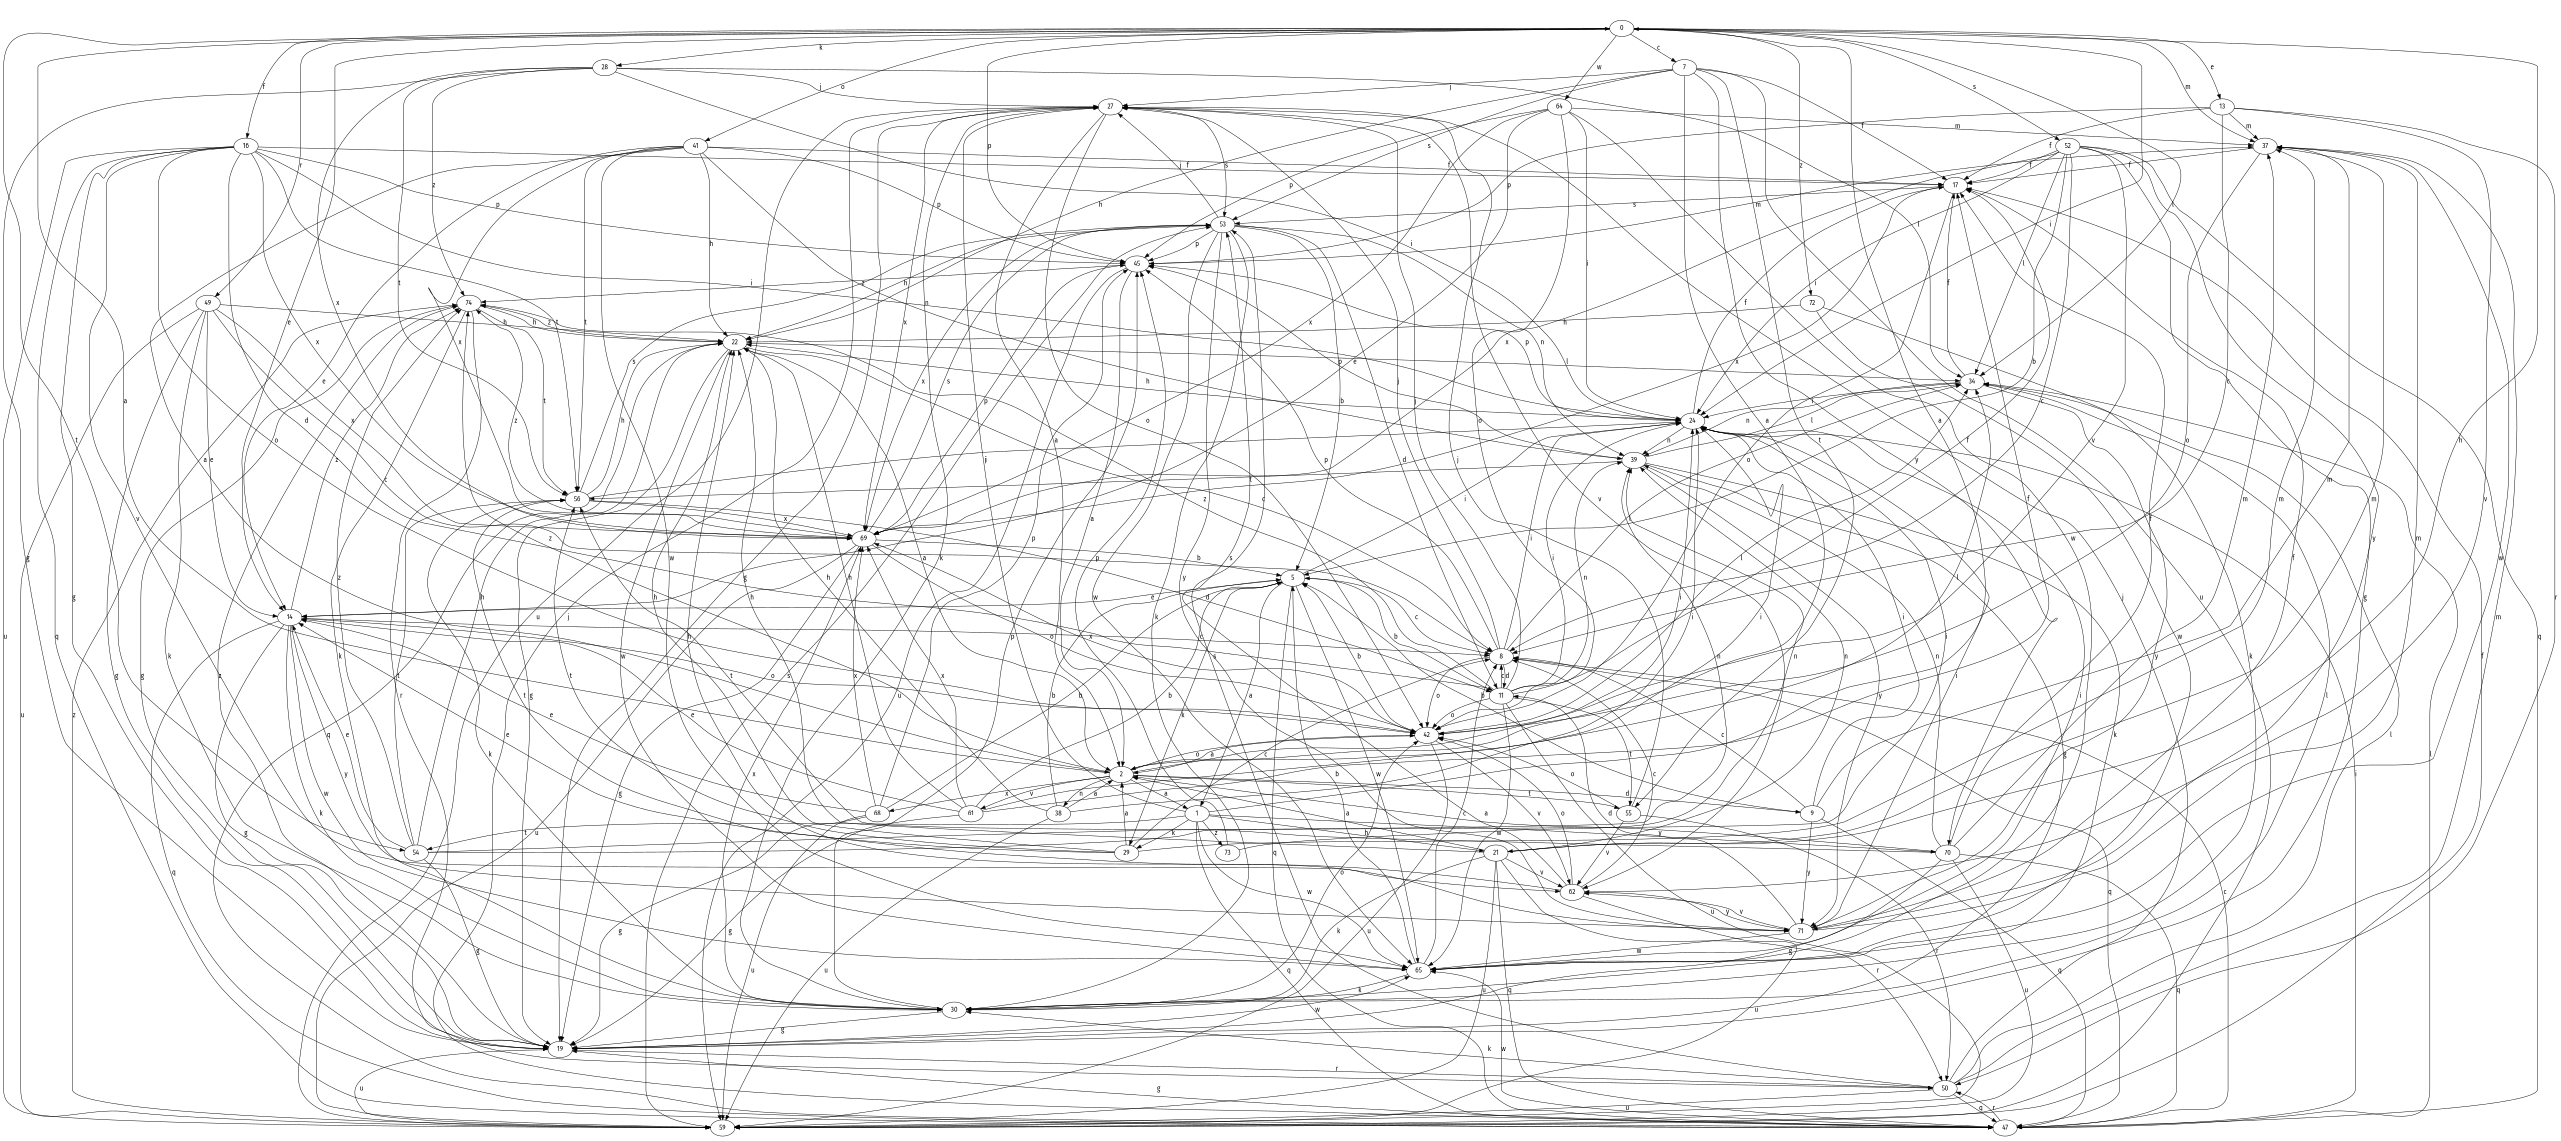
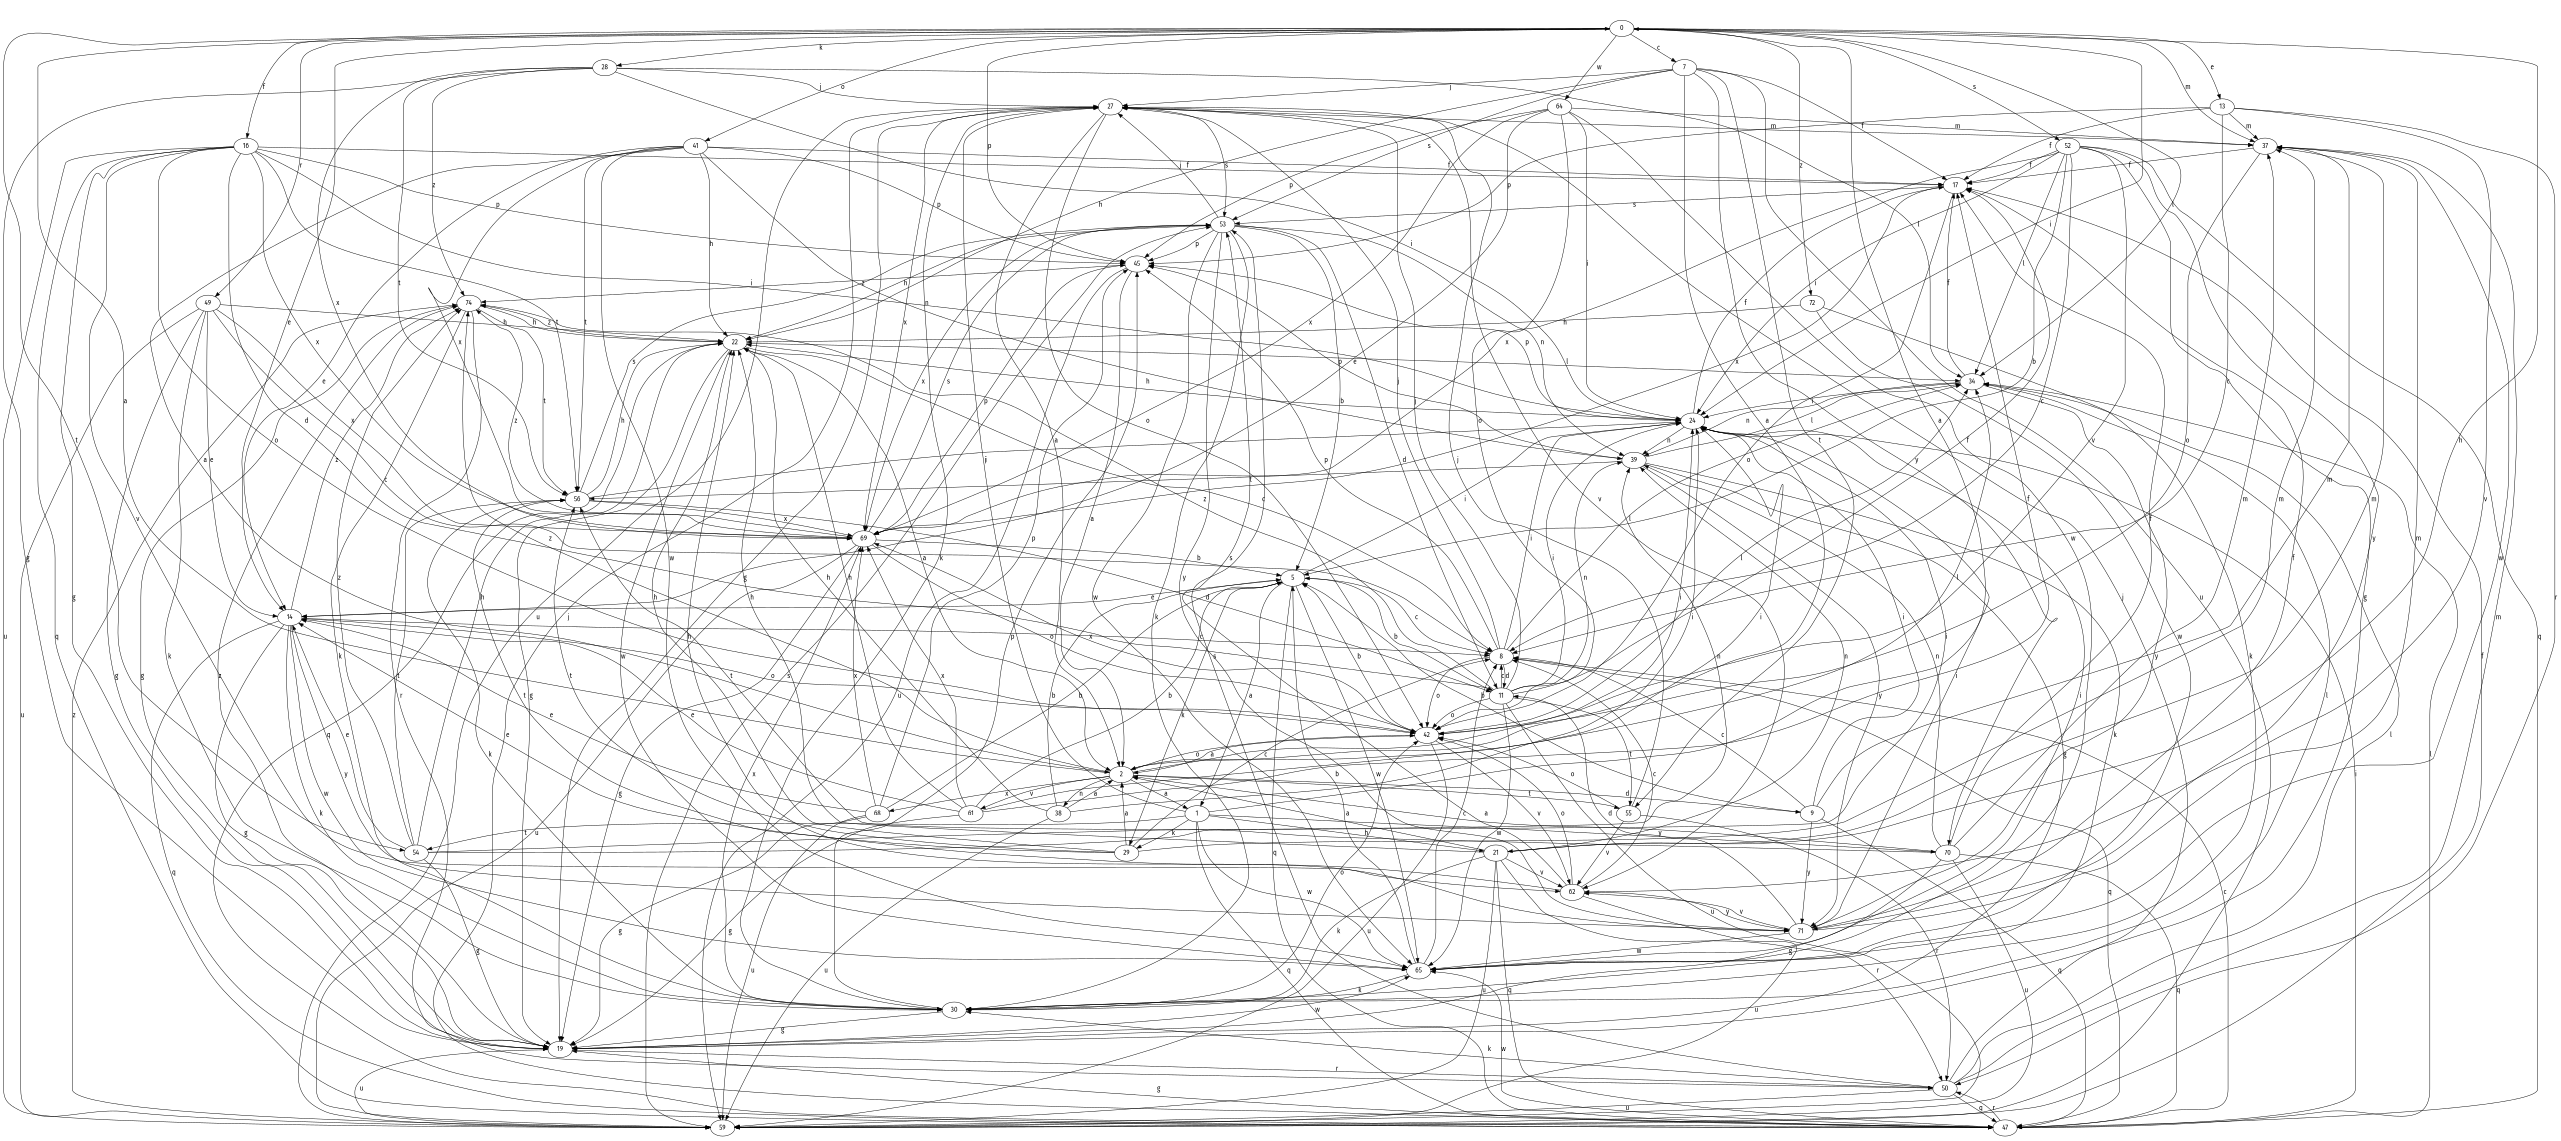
edge "45" -> "37": now "27" -> "37"
node "73": removed
